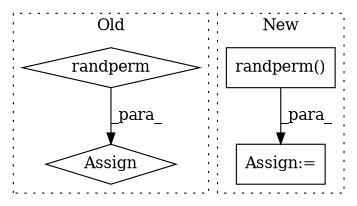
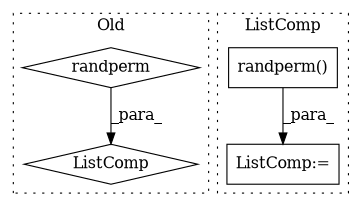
cluster "New": label "New" -> "ListComp"
node "Assign": label "Assign" -> "ListComp"
node "Assign:=": label "Assign:=" -> "ListComp:="
